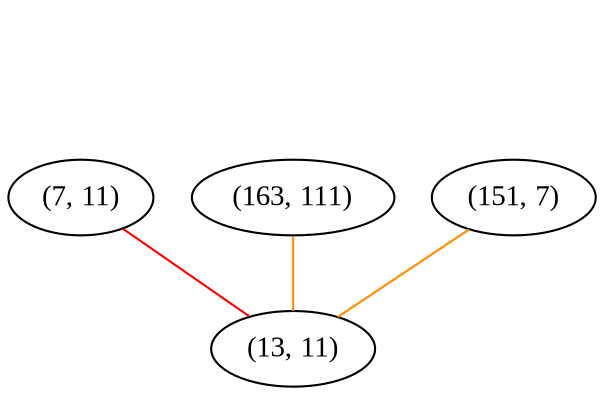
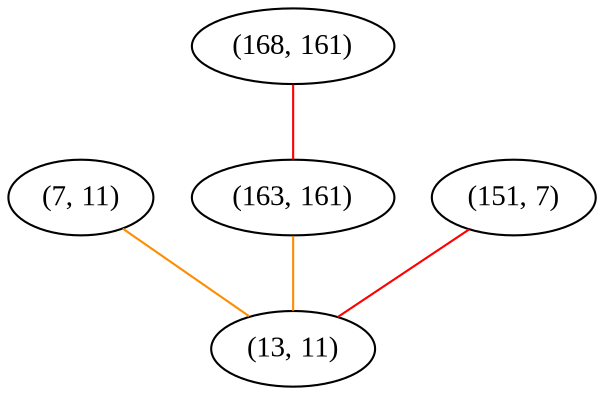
node "(168, 161)": added
node "(163, 111)": label "(163, 111)" -> "(163, 161)"
edge "(7, 11)" -- "(13, 11)": color red -> darkorange
edge "(151, 7)" -- "(13, 11)": color darkorange -> red
